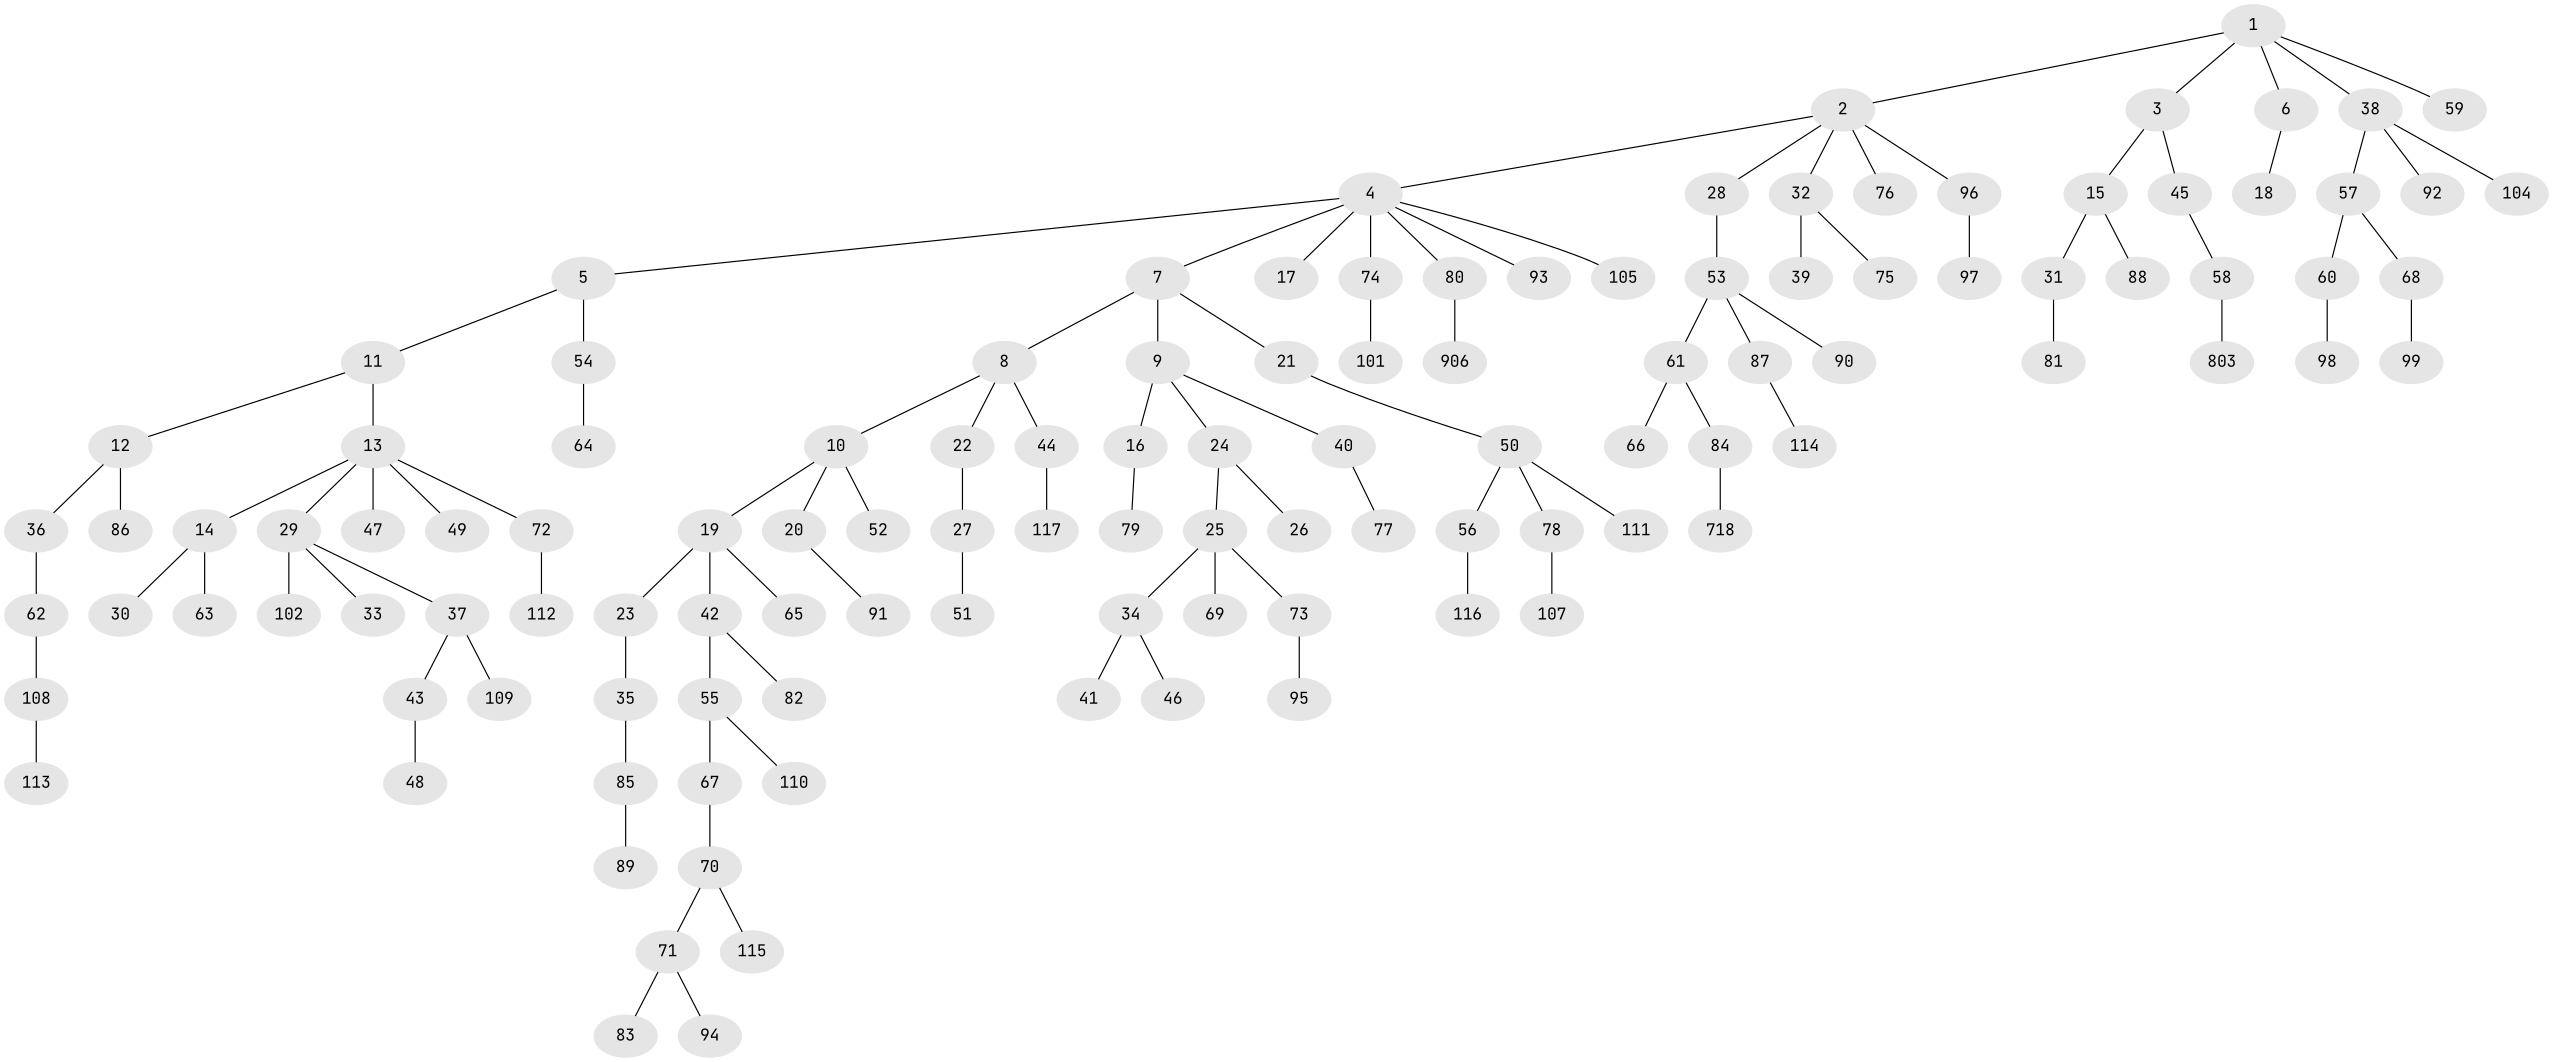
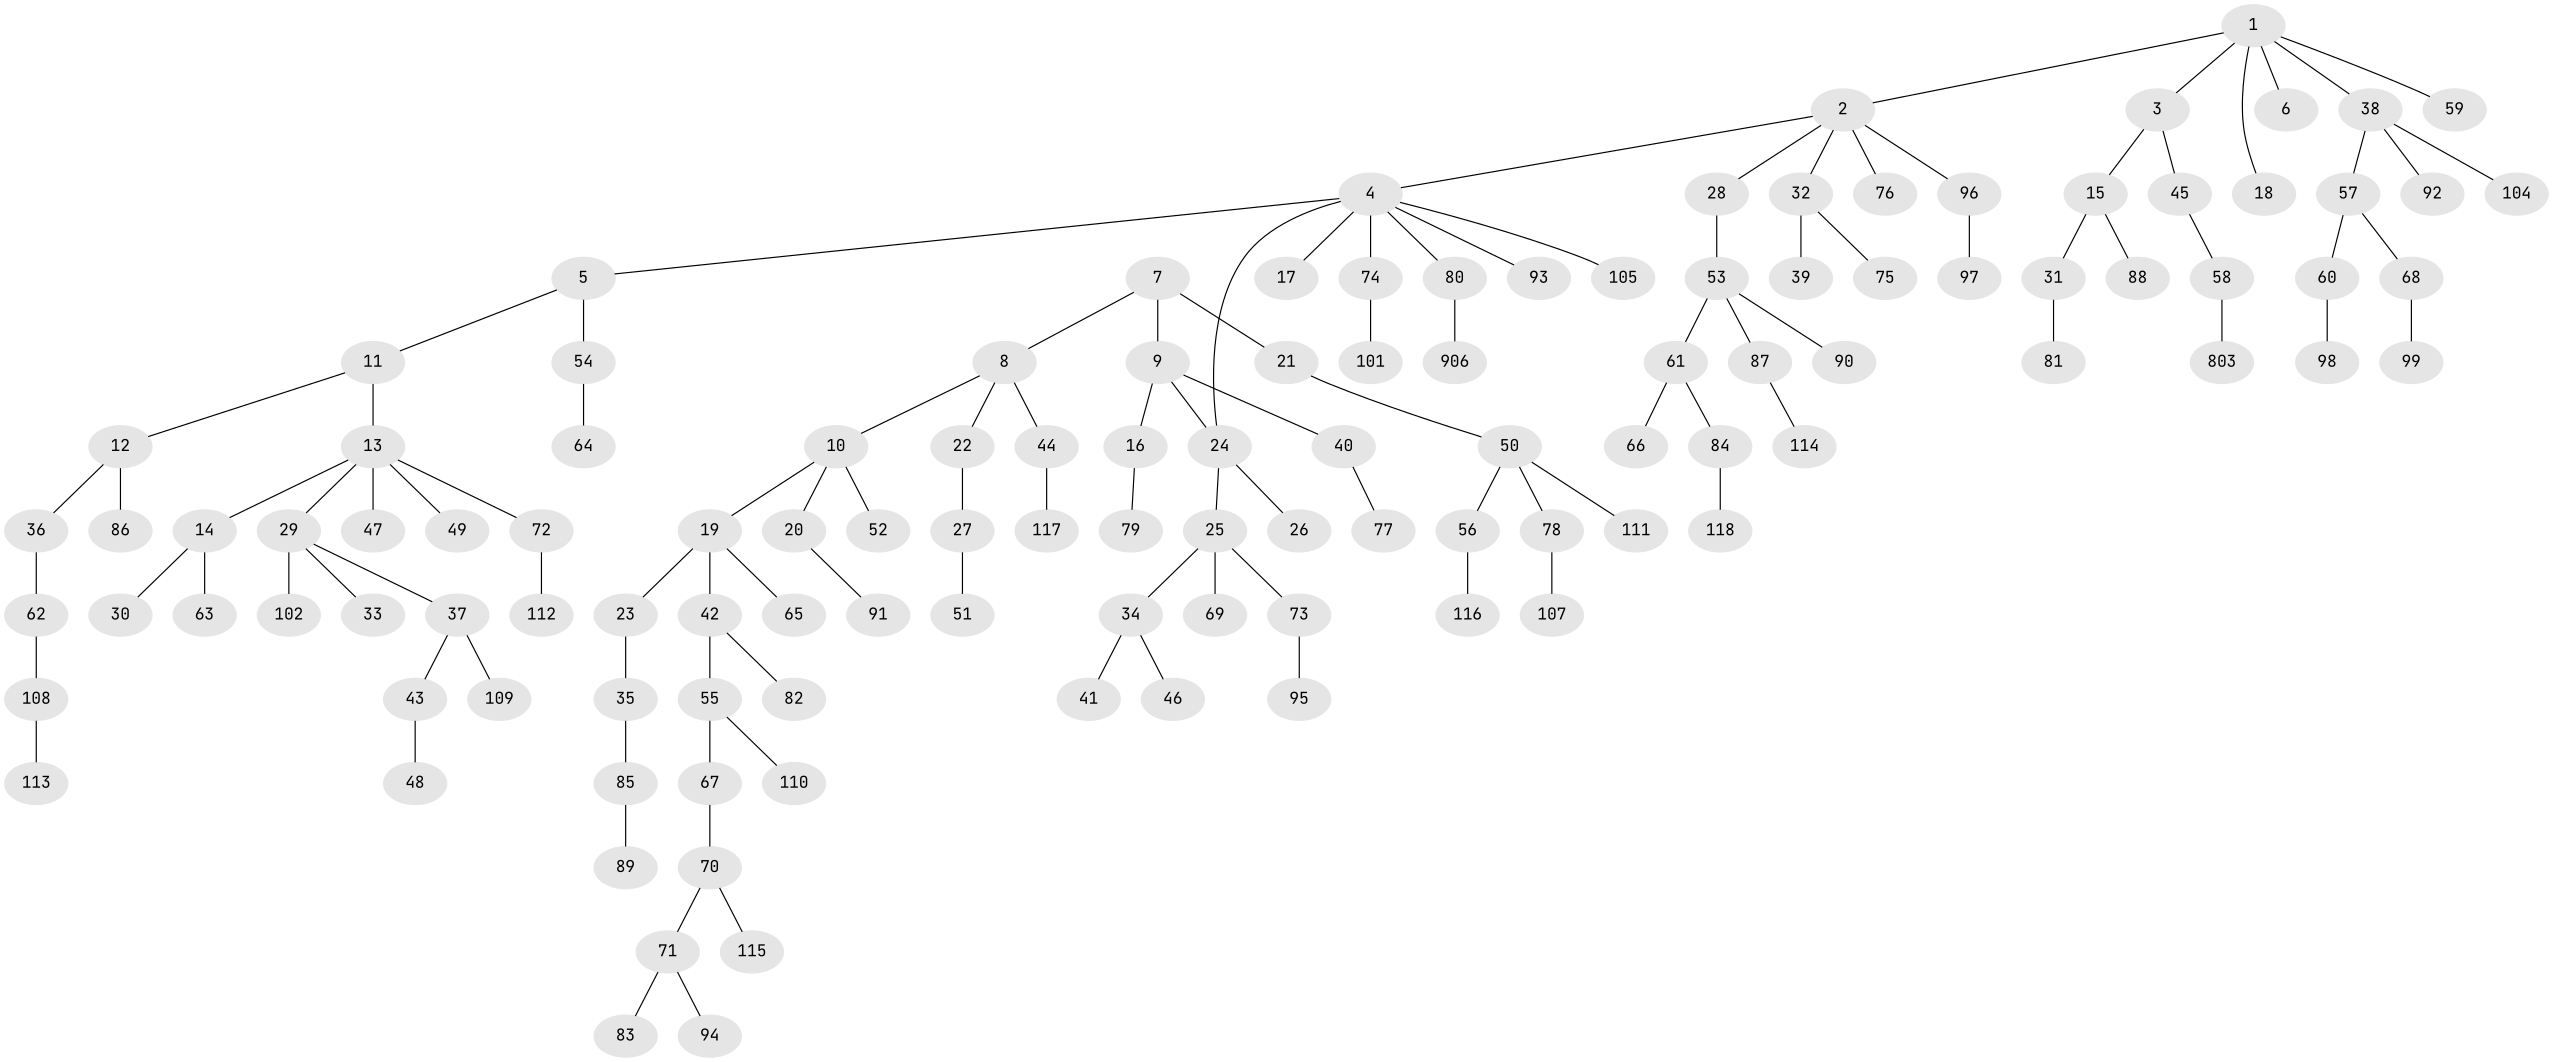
edge "6" -- "18": now "1" -- "18"
edge "4" -- "7": now "4" -- "24"
node "718": label "718" -> "118"
